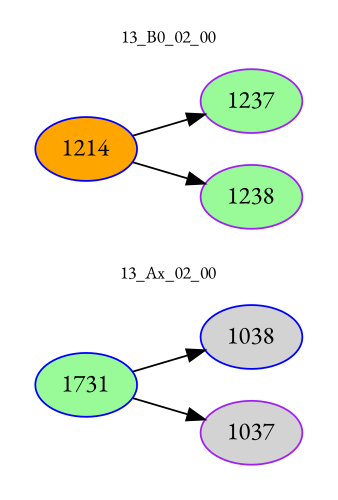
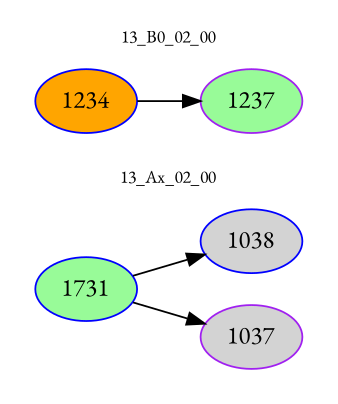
node "1214": label "1214" -> "1234"
node "1238": removed
